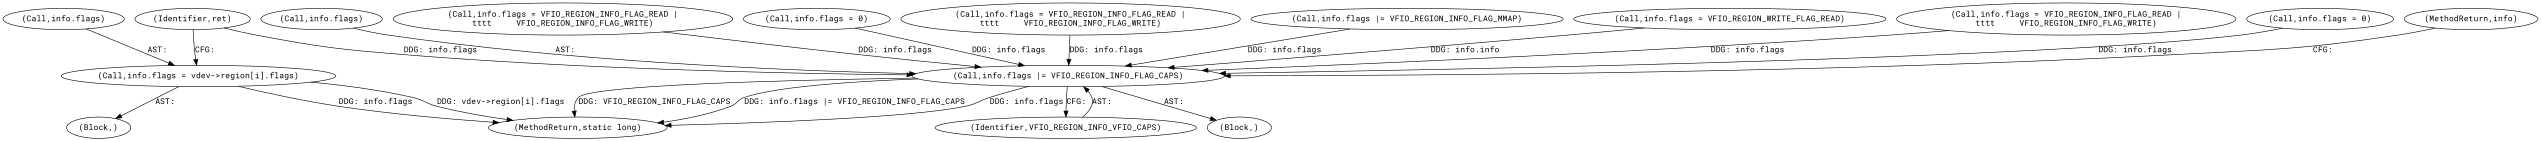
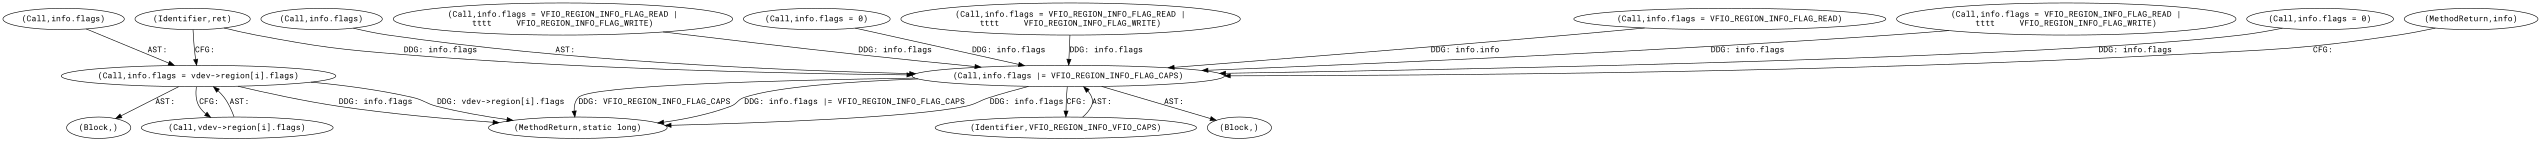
node "(Call,info.flags |= VFIO_REGION_INFO_FLAG_MMAP)": removed
node "(Call,info.flags = VFIO_REGION_WRITE_FLAG_READ)": label "(Call,info.flags = VFIO_REGION_WRITE_FLAG_READ)" -> "(Call,info.flags = VFIO_REGION_INFO_FLAG_READ)"
node "(Call,vdev->region[i].flags)": added
